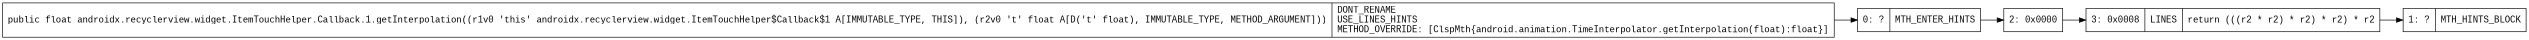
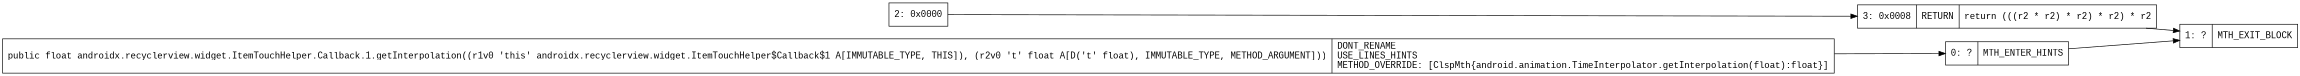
edge "0: ?" -> "2: 0x0000": now "0: ?" -> "1: ?"
node "3: 0x0008": text "LINES" -> "RETURN"
node "1: ?": text "MTH_HINTS_BLOCK" -> "MTH_EXIT_BLOCK"
